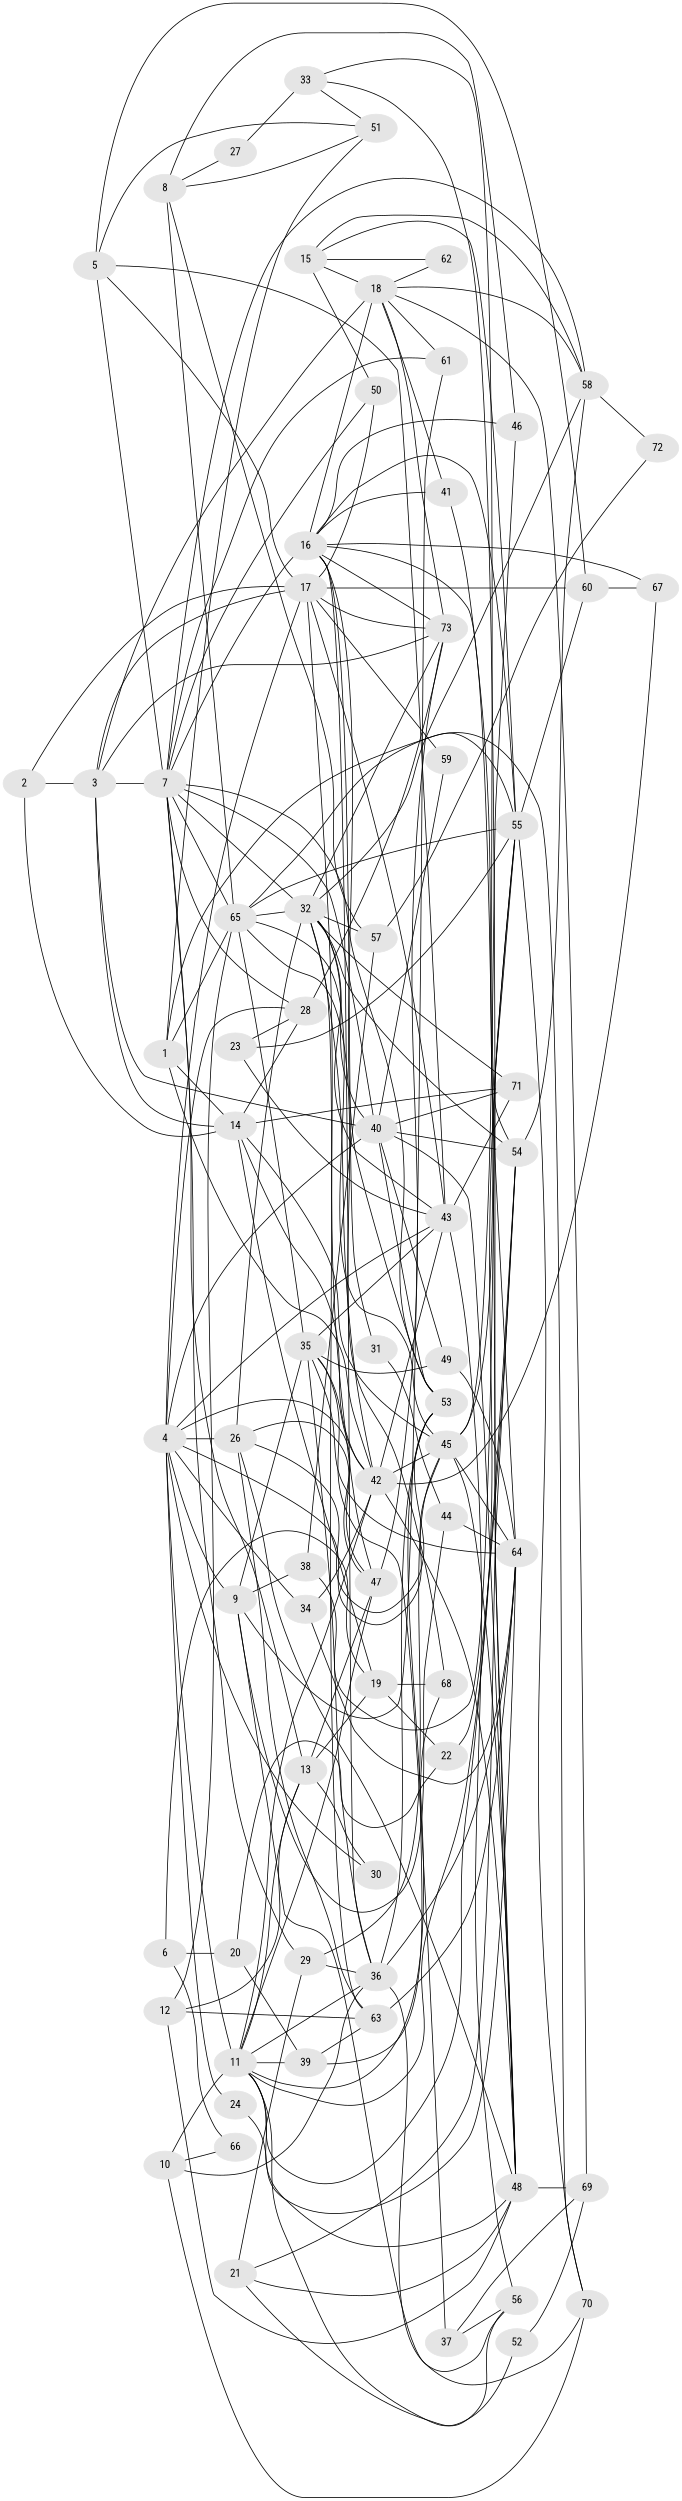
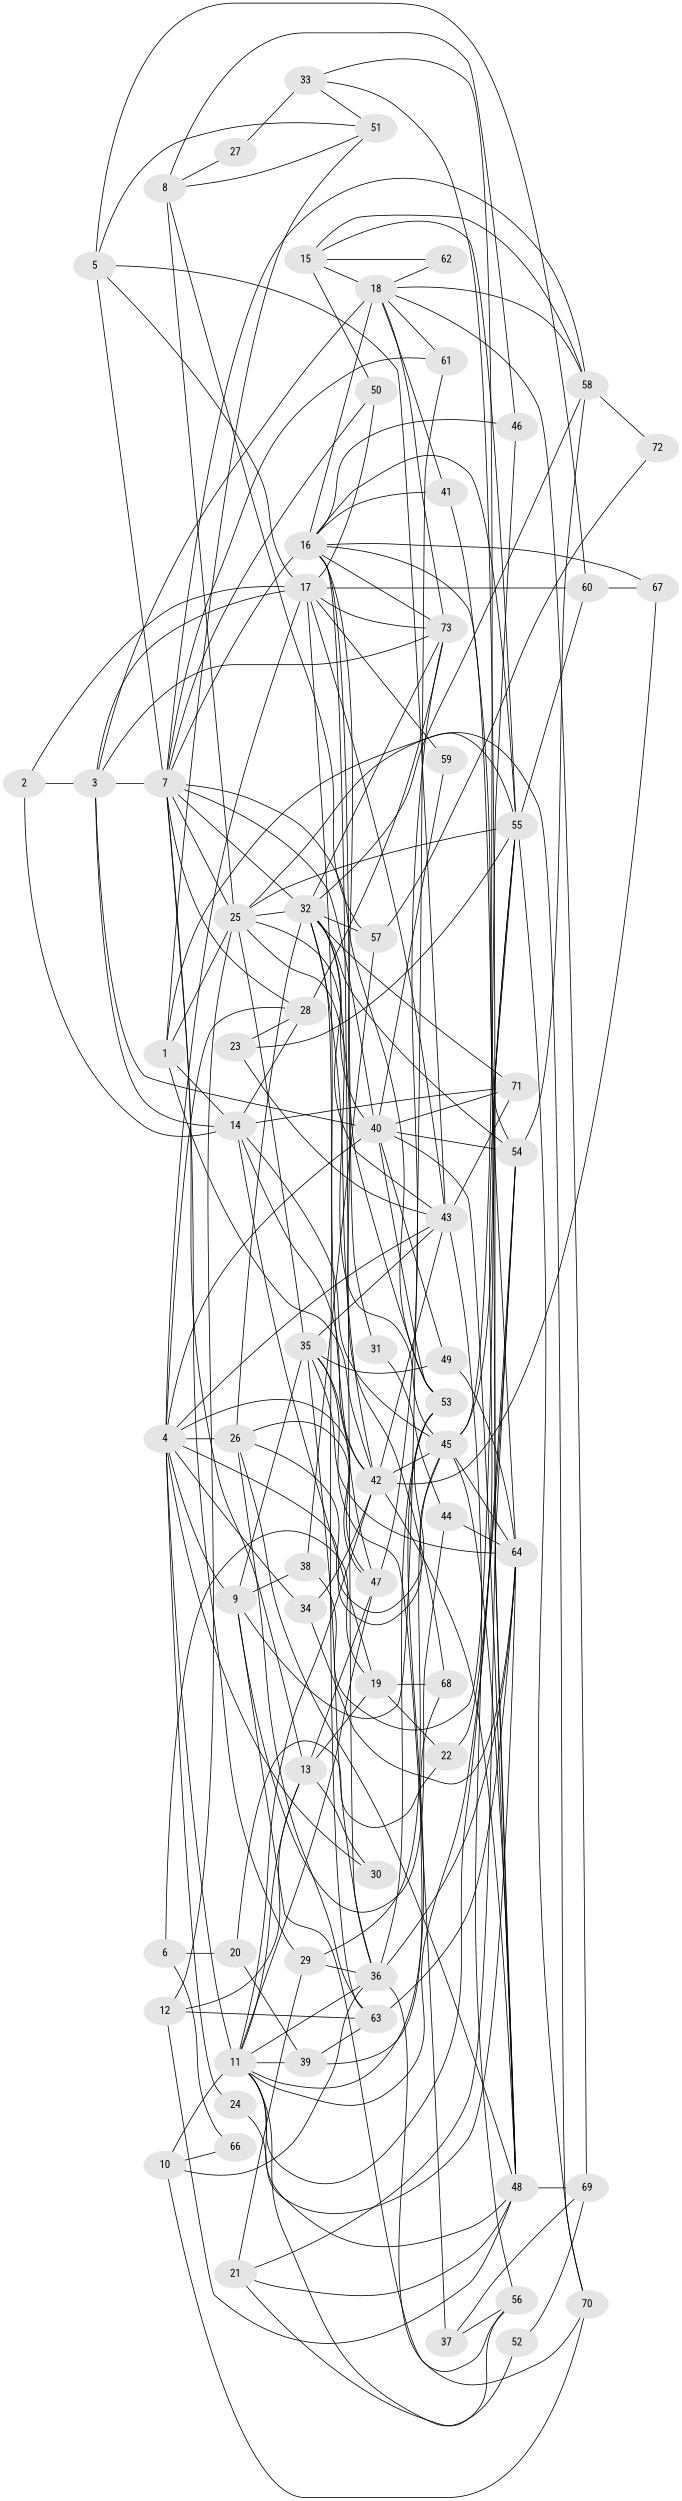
node "65": label "65" -> "25"
